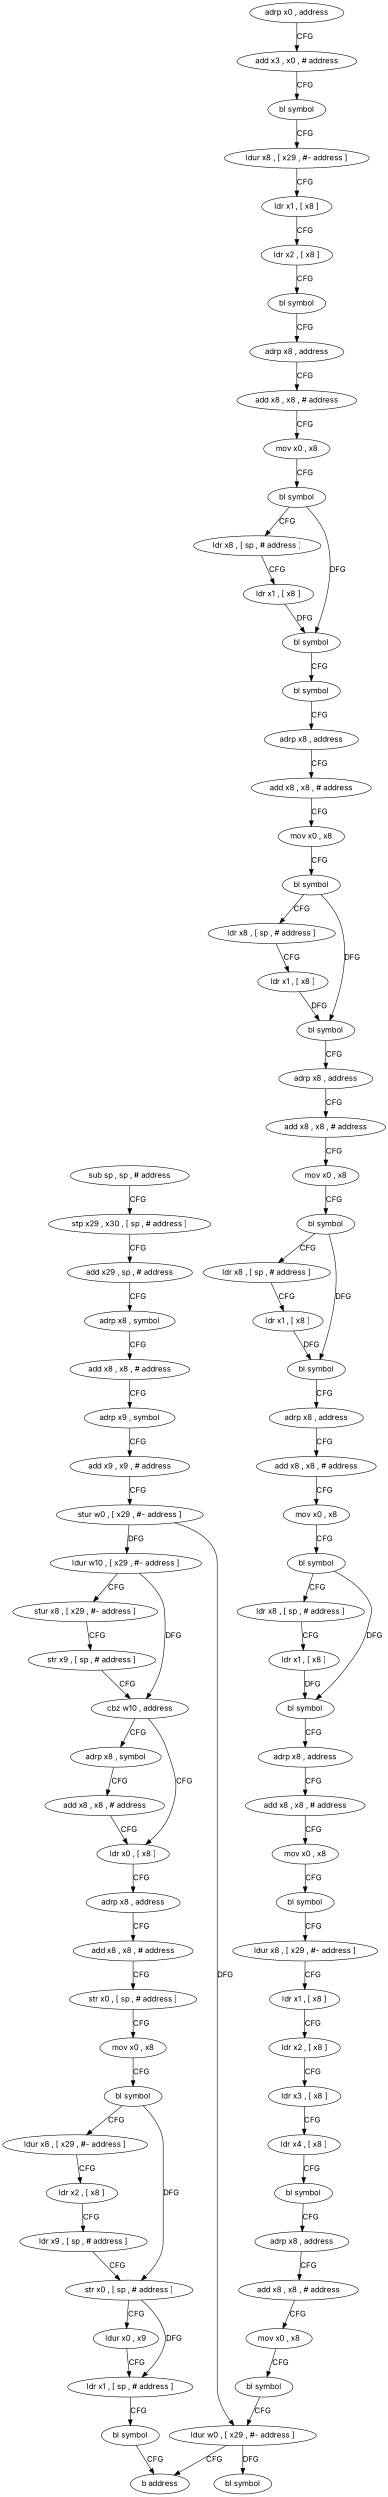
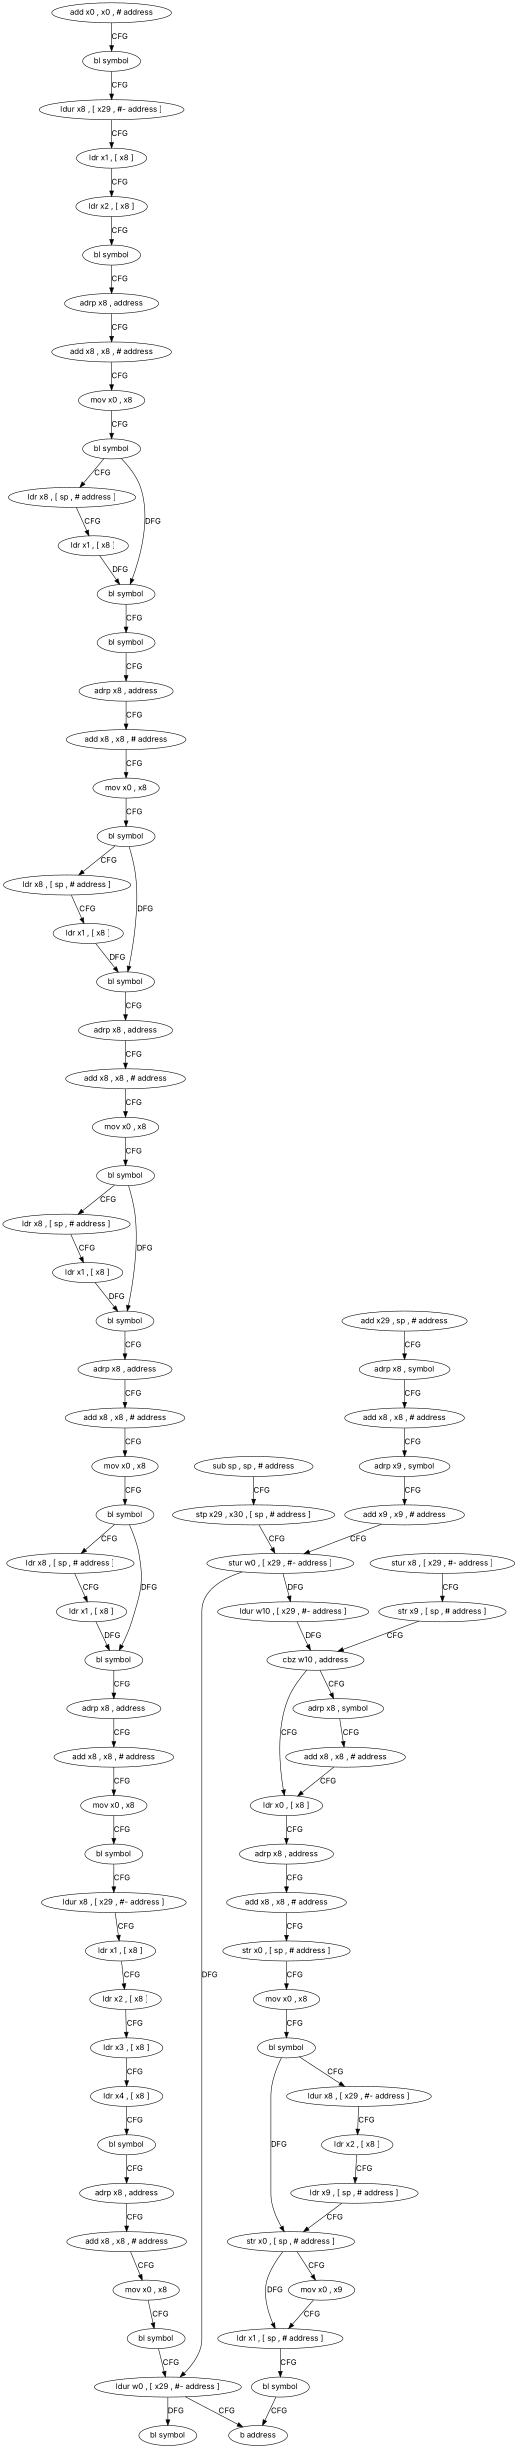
node "adrp x0 , address": removed
node "add x3 , x0 , # address": label "add x3 , x0 , # address" -> "add x0 , x0 , # address"
edge "stp x29 , x30 , [ sp , # address ]" -> "add x29 , sp , # address": now "stp x29 , x30 , [ sp , # address ]" -> "stur w0 , [ x29 , #- address ]"
edge "ldur w10 , [ x29 , #- address ]" -> "stur x8 , [ x29 , #- address ]": removed, label "CFG"
node "ldur x0 , x9": label "ldur x0 , x9" -> "mov x0 , x9"
